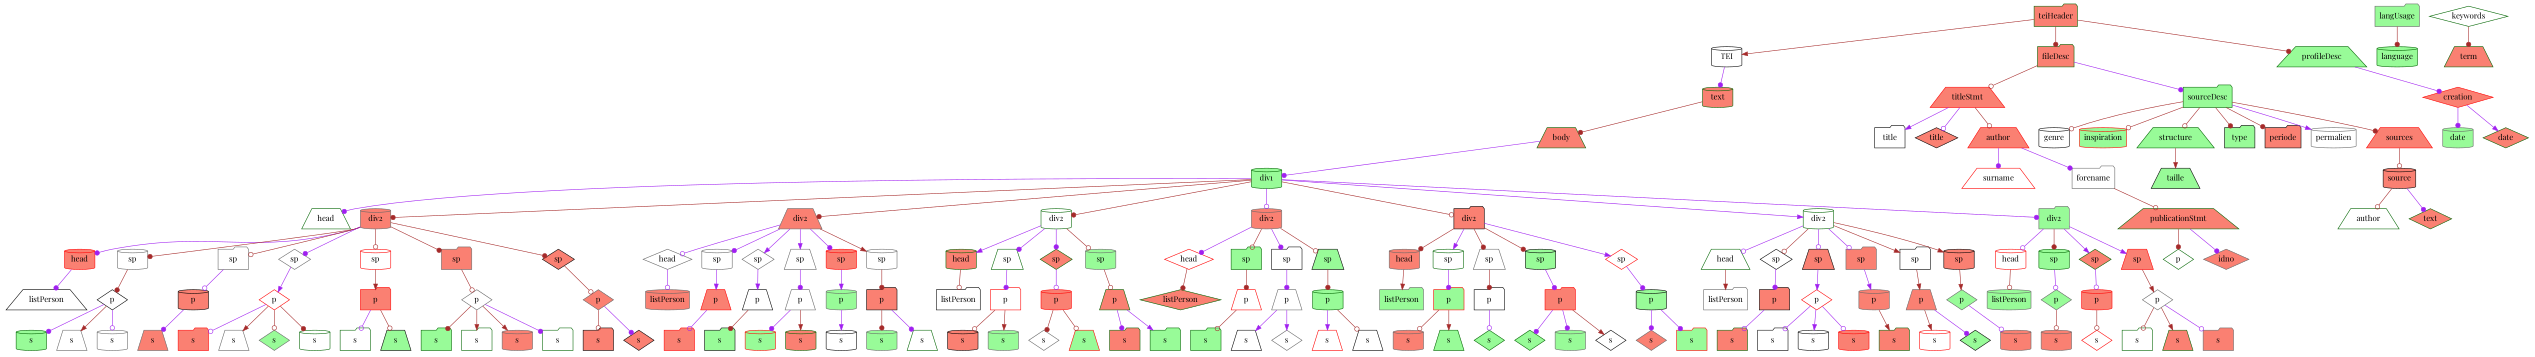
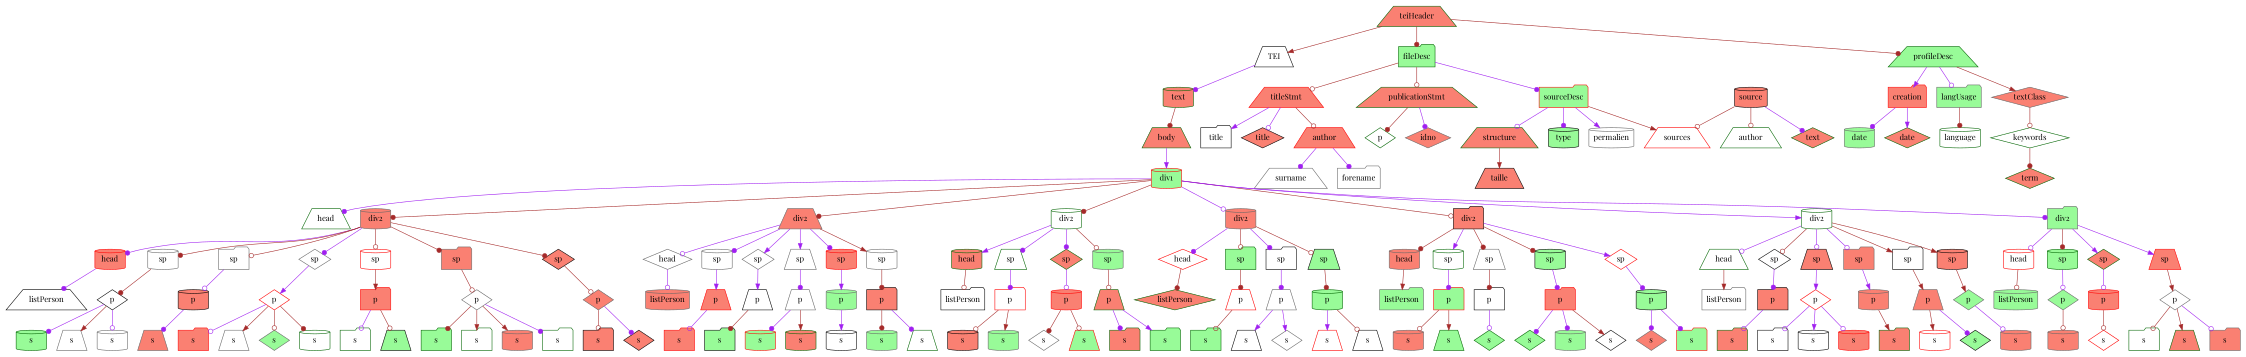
node "teiHeader": shape folder -> trapezium
node "TEI": shape cylinder -> trapezium
node "fileDesc": fillcolor salmon -> palegreen
node "language": fillcolor palegreen -> white
node "term": shape trapezium -> diamond
edge "profileDesc" -> "langUsage": added
edge "profileDesc" -> "creation": arrowhead dot -> normal
node "textClass": added
node "sourceDesc": color darkgreen -> red
node "creation": shape diamond -> folder
edge "sourceDesc" -> "structure": color brown -> purple
edge "sourceDesc" -> "type": color brown -> purple
edge "sourceDesc" -> "sources": arrowhead dot -> normal
node "genre": removed
node "inspiration": removed
node "structure": fillcolor palegreen -> salmon
node "type": shape folder -> cylinder
node "periode": removed
node "sources": fillcolor salmon -> white
edge "sources" -> "source": reversed
edge "body" -> "div1": arrowhead dot -> normal
node "div1": color darkgreen -> red
node "surname": color red -> gray40
node "taille": fillcolor palegreen -> salmon
edge "forename" -> "publicationStmt": now "fileDesc" -> "publicationStmt"
